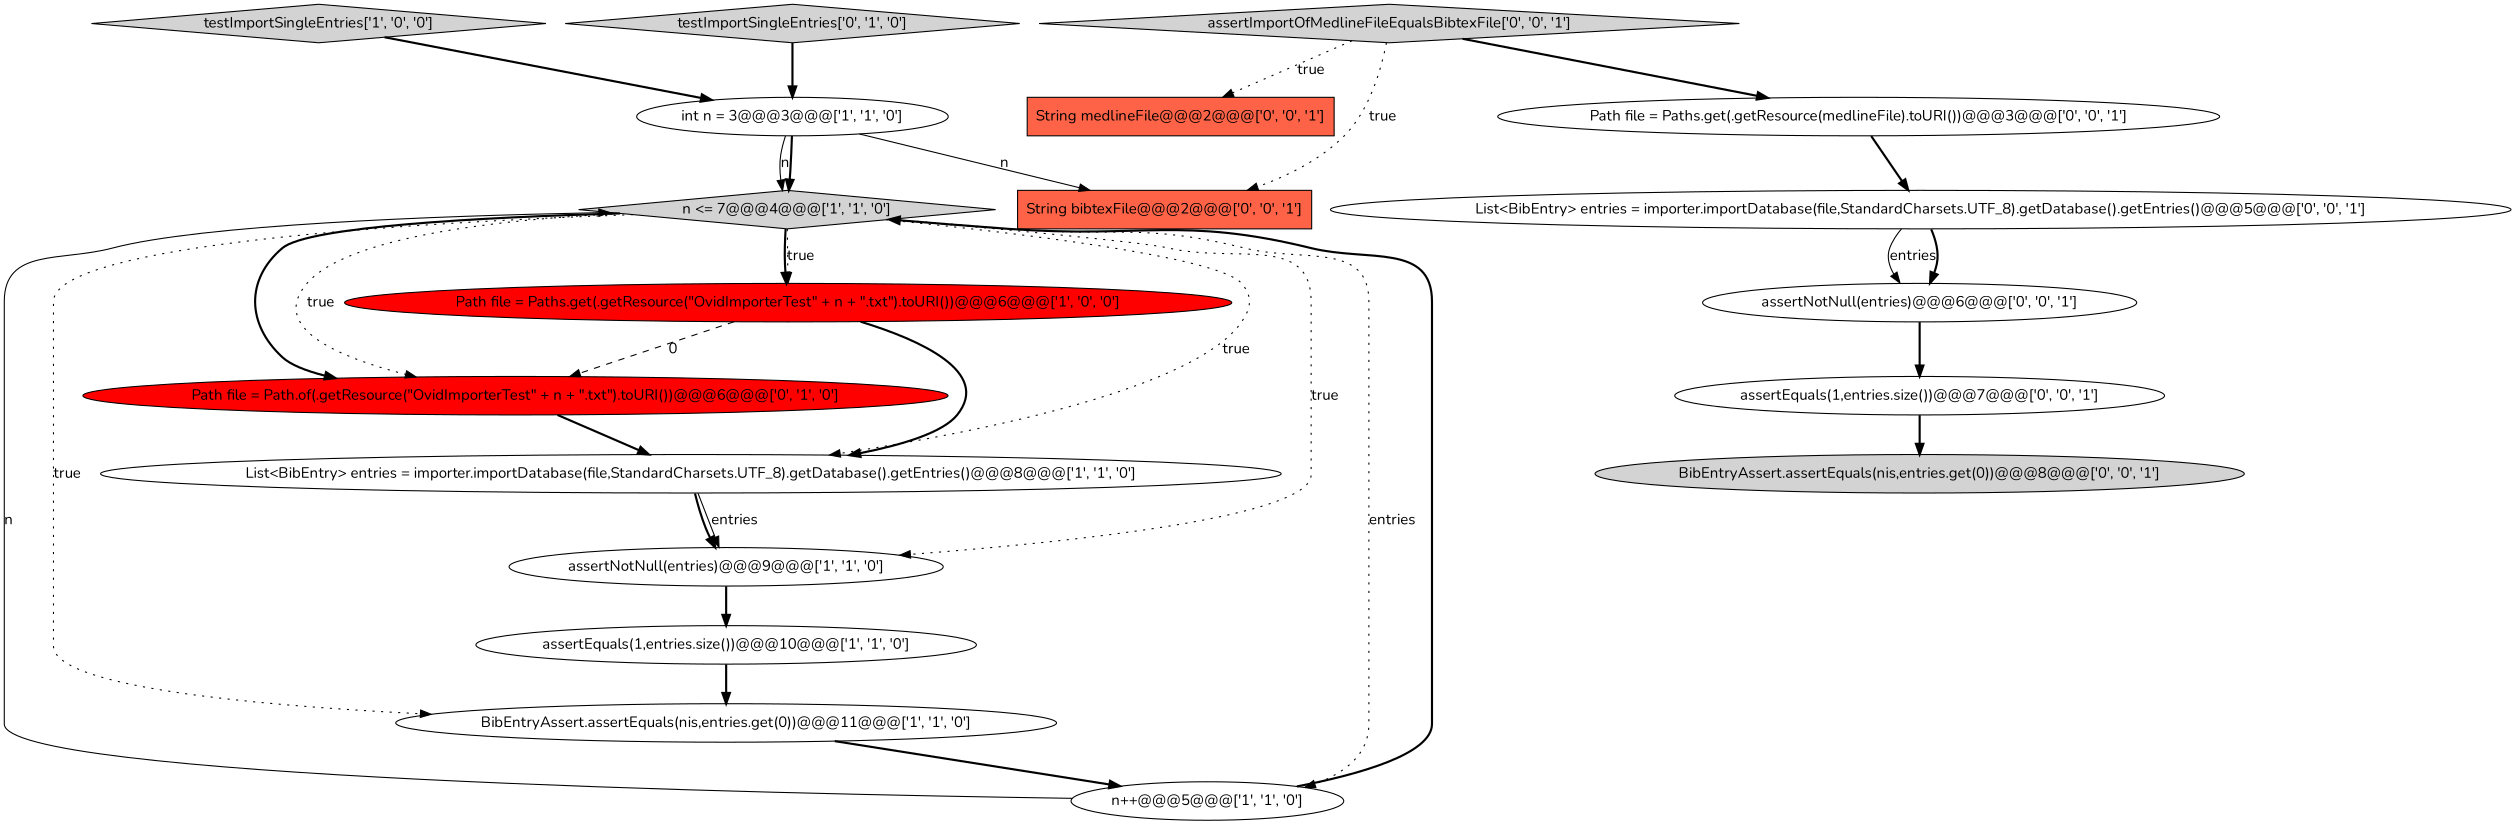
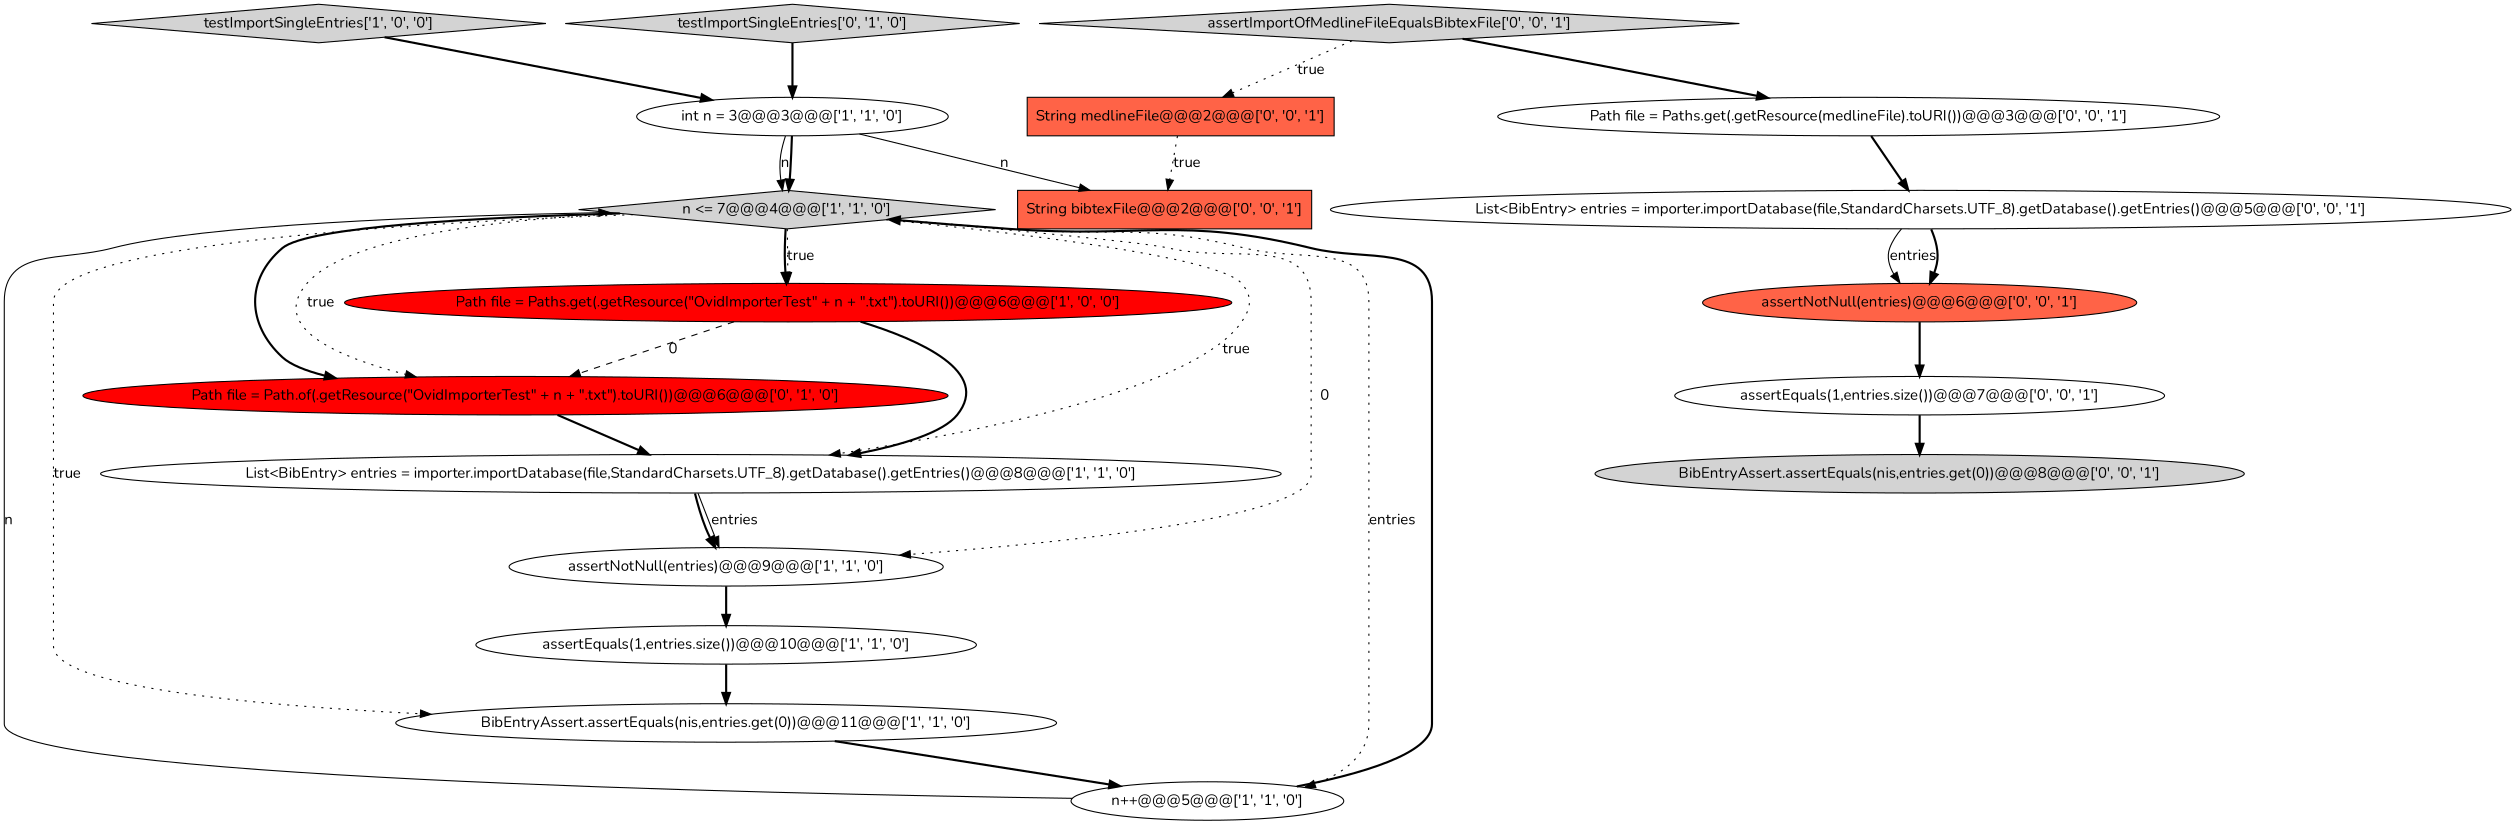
edge "assertImportOfMedlineFileEqualsBibtexFile['0', '0', '1']" -> "String bibtexFile@@@2@@@['0', '0', '1']": now "String medlineFile@@@2@@@['0', '0', '1']" -> "String bibtexFile@@@2@@@['0', '0', '1']"
node "assertNotNull(entries)@@@6@@@['0', '0', '1']": fillcolor white -> tomato
edge "n <= 7@@@4@@@['1', '1', '0']" -> "assertNotNull(entries)@@@9@@@['1', '1', '0']": label "true" -> "0"
